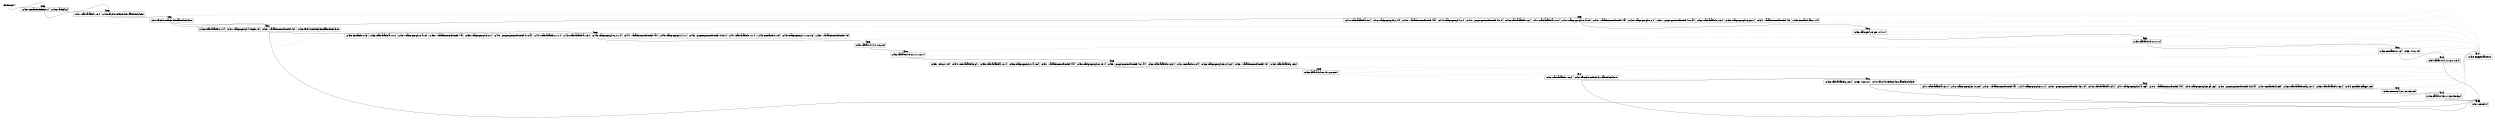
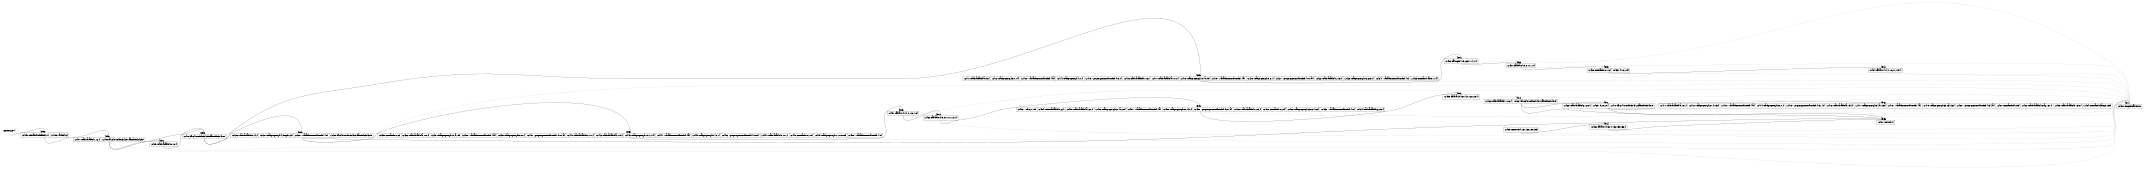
edge "12434: call-a.i.Y [v4,'Y',v6,v7,v15,-]*" -> "12487: return[v1]": removed
edge "12471: read-variable['a',v31,-]" -> "12485: construct [-,v37,v38,v39,v36]": removed
node "12409: read-variable['m',v2,-]": added
